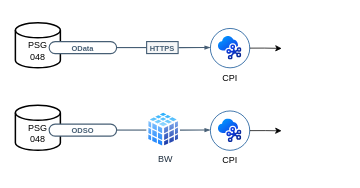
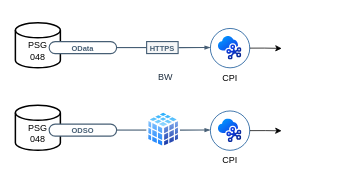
node "BW": moved (165, 159) -> (165, 77)
